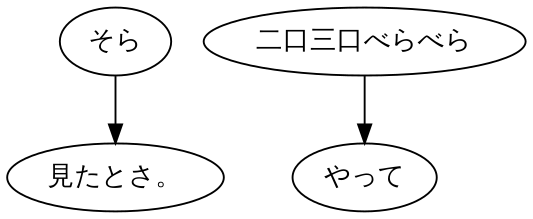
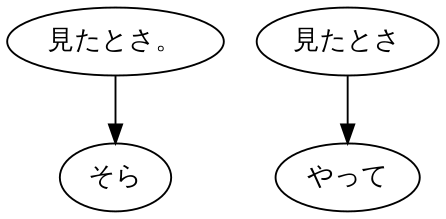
node "二口三口べらべら": label "二口三口べらべら" -> "見たとさ"
edge "そら" -> "見たとさ。": reversed
